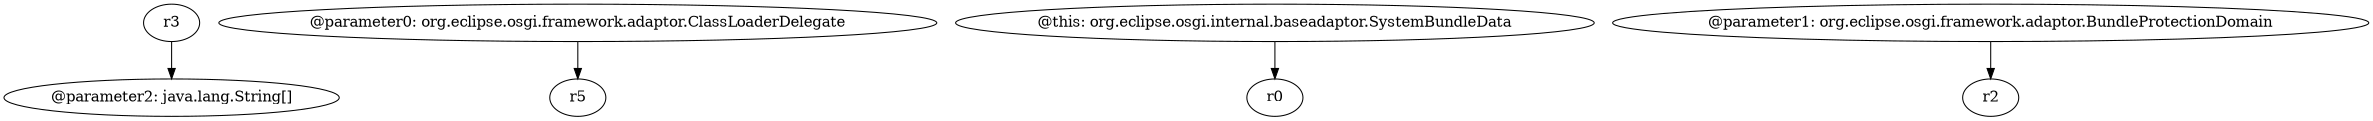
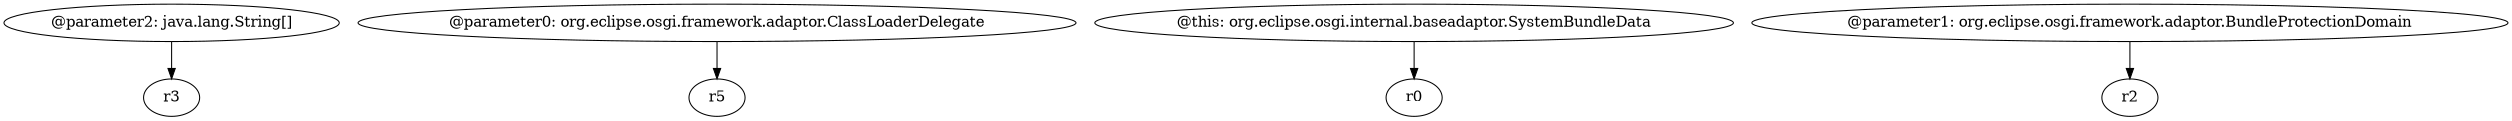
edge "r3" -> "@parameter2: java.lang.String[]": reversed
